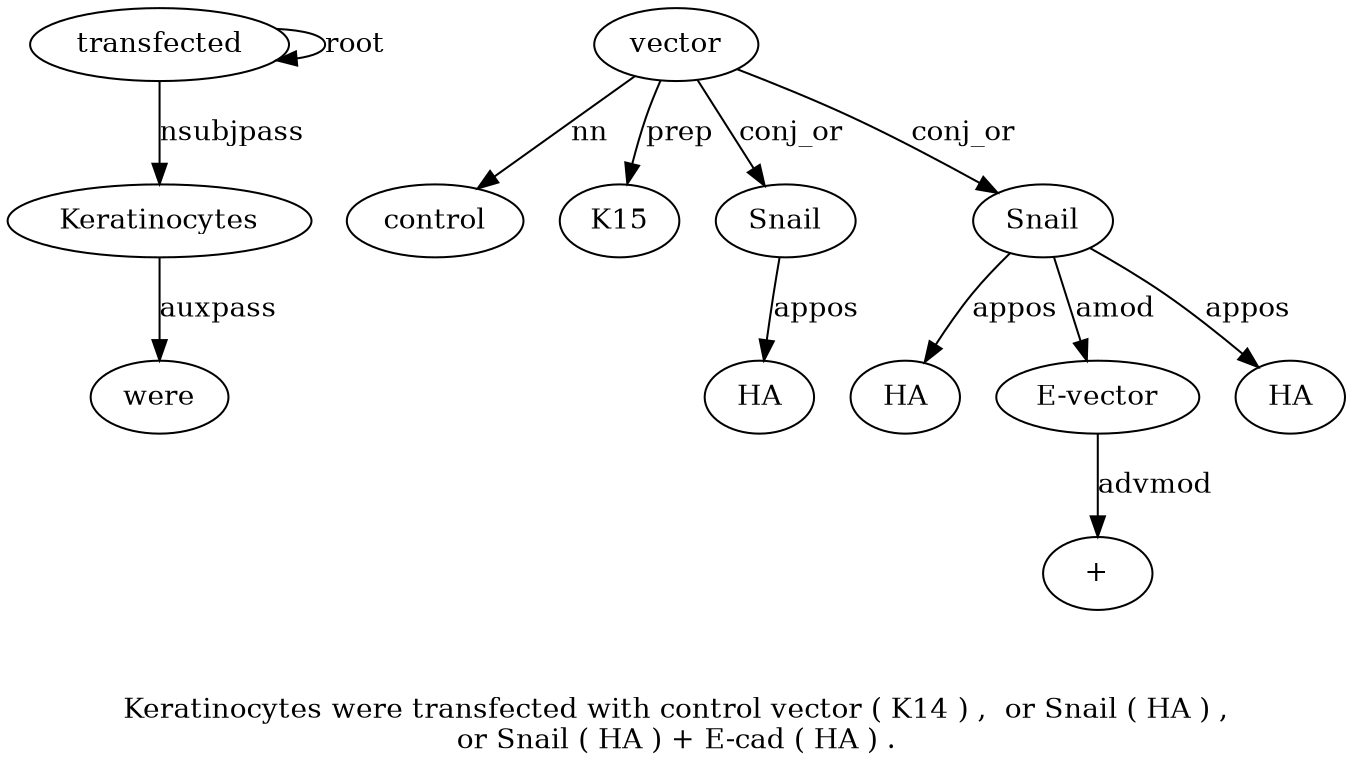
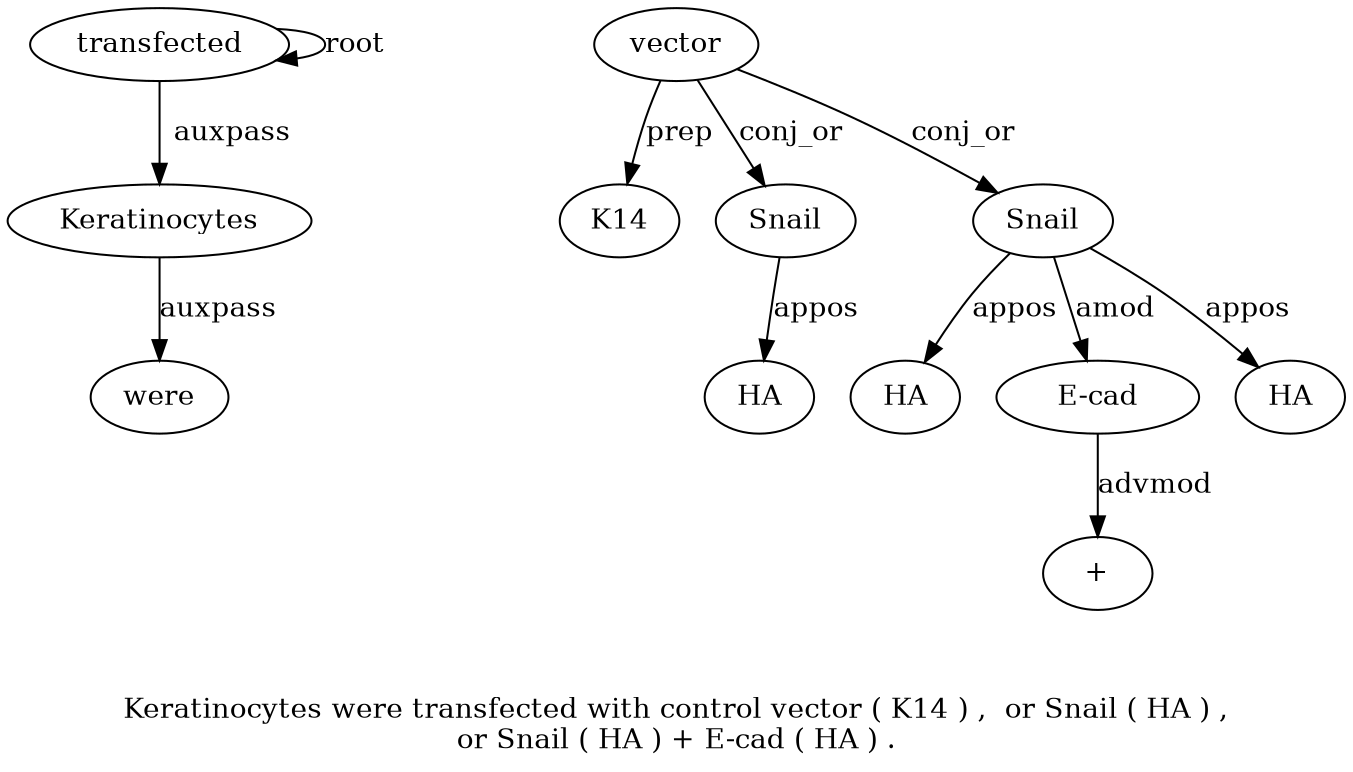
edge "transfected" -> "Keratinocytes": label "nsubjpass" -> "auxpass"
node "control": removed
node "K15": label "K15" -> "K14"
node "E-vector": label "E-vector" -> "E-cad"
